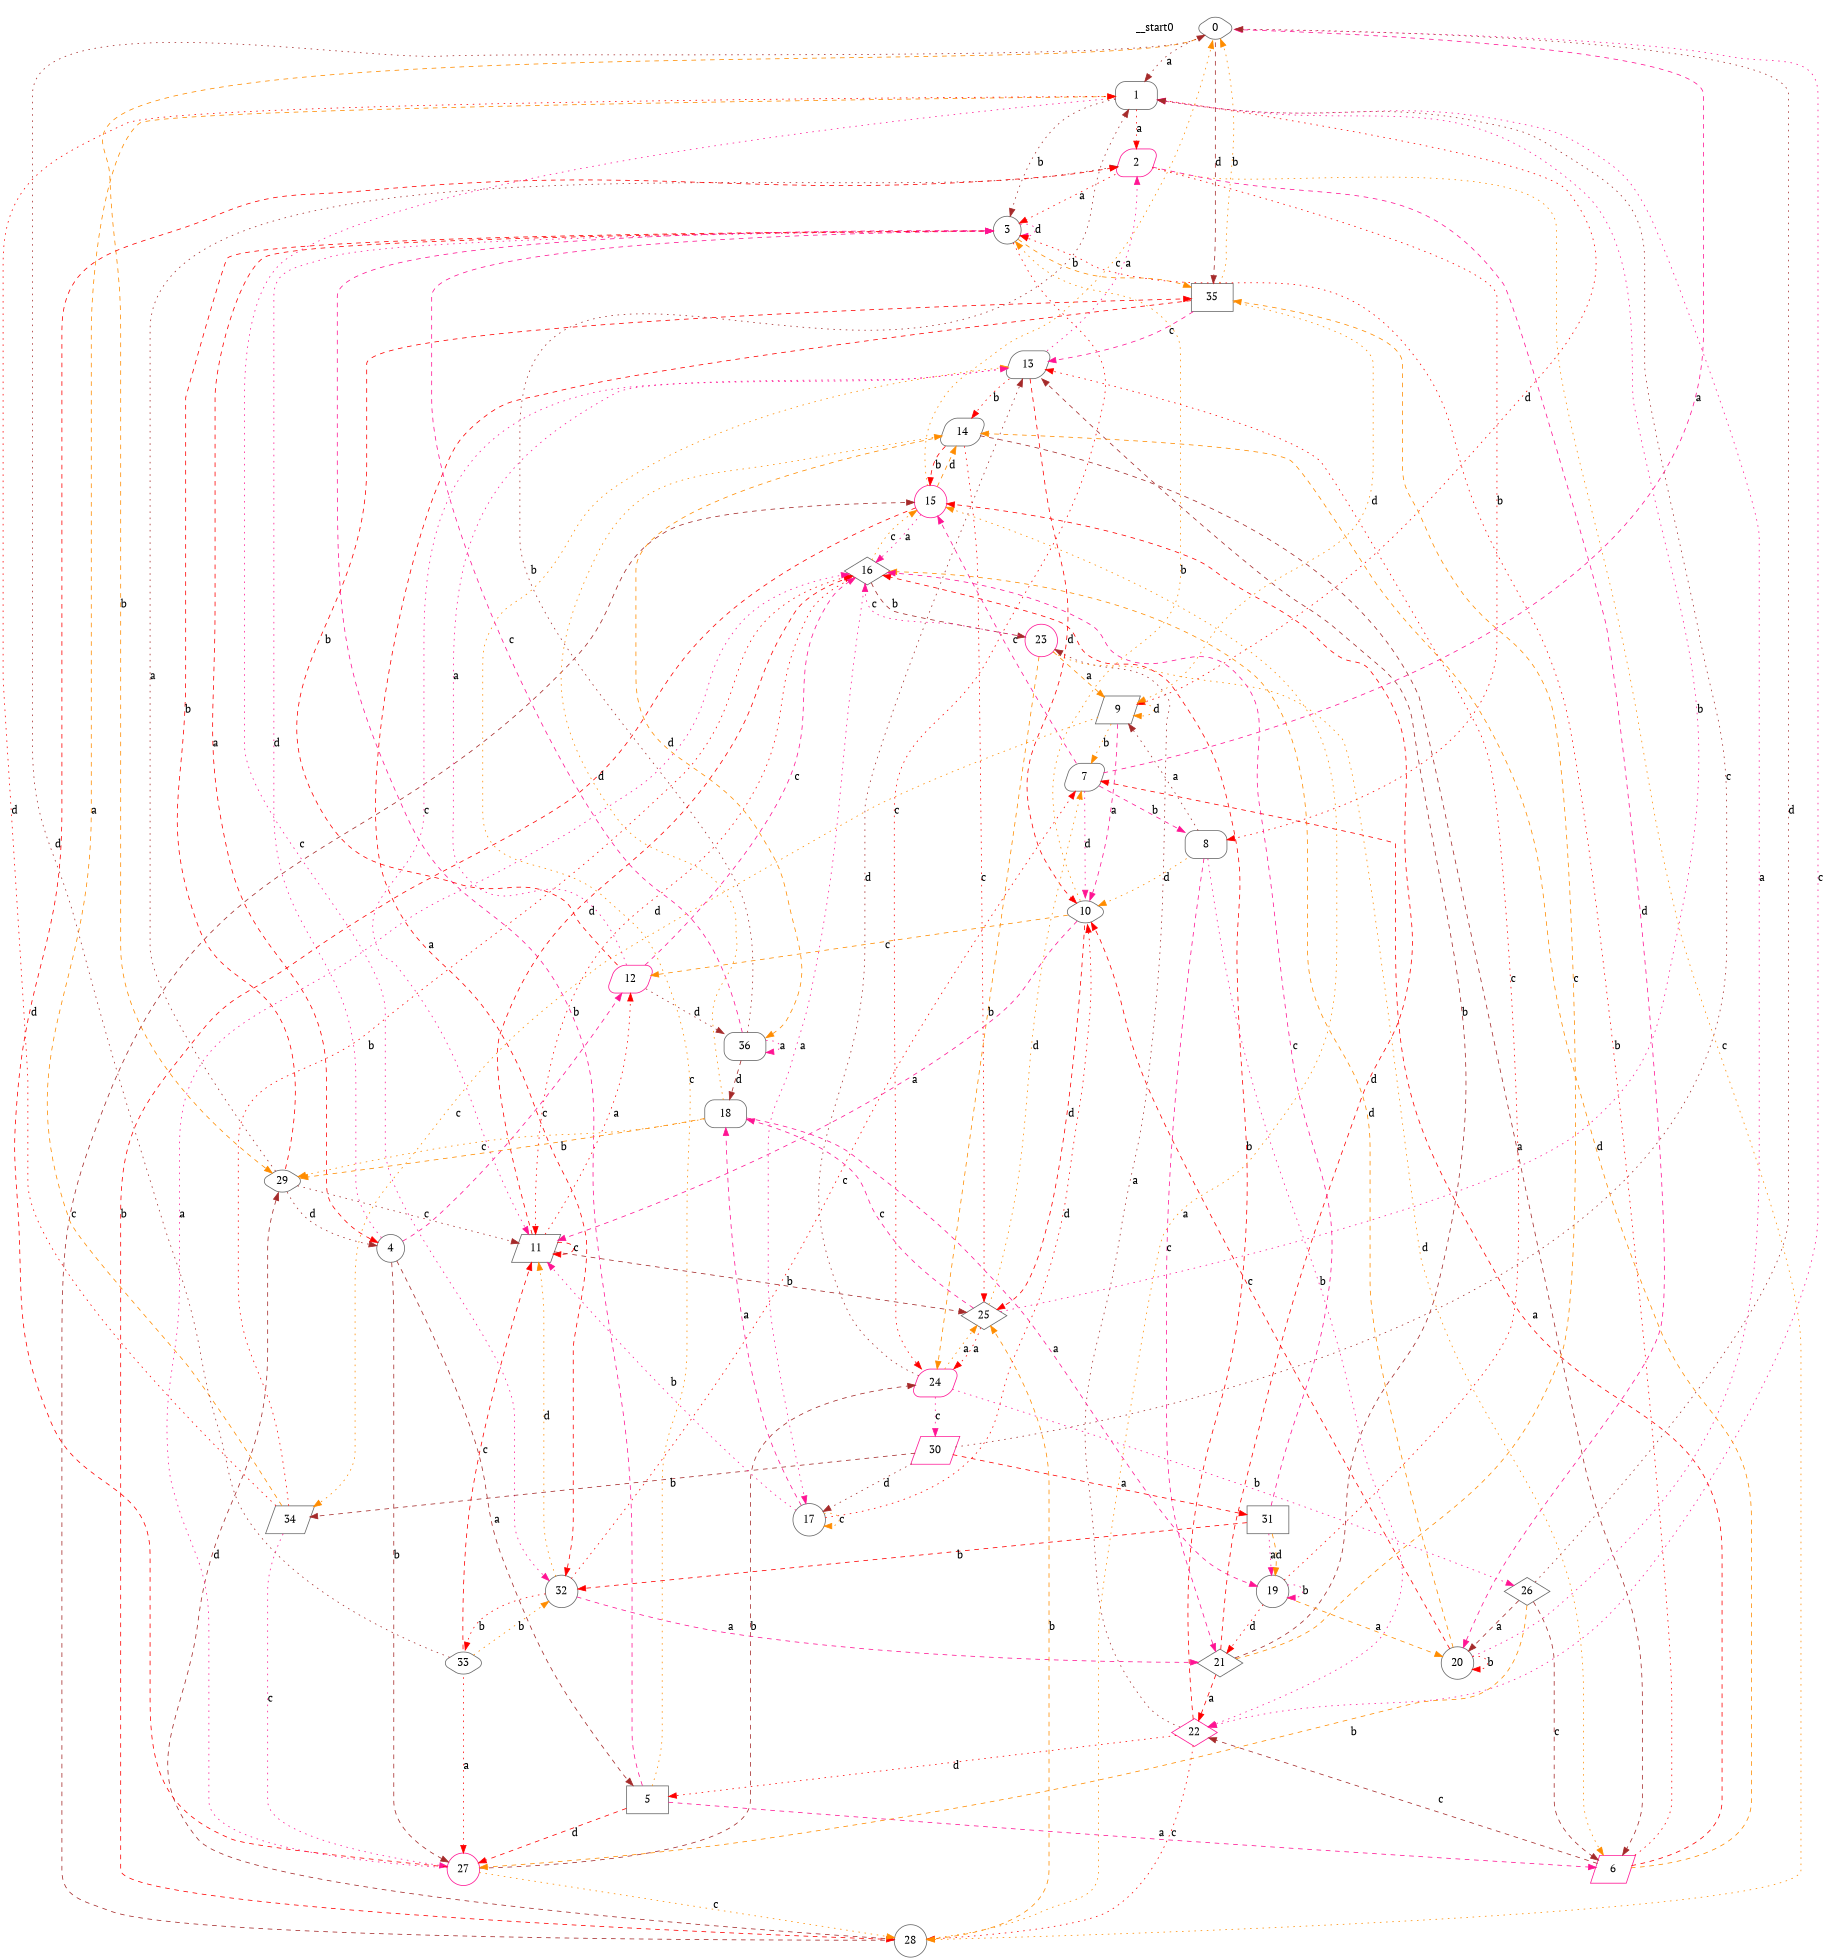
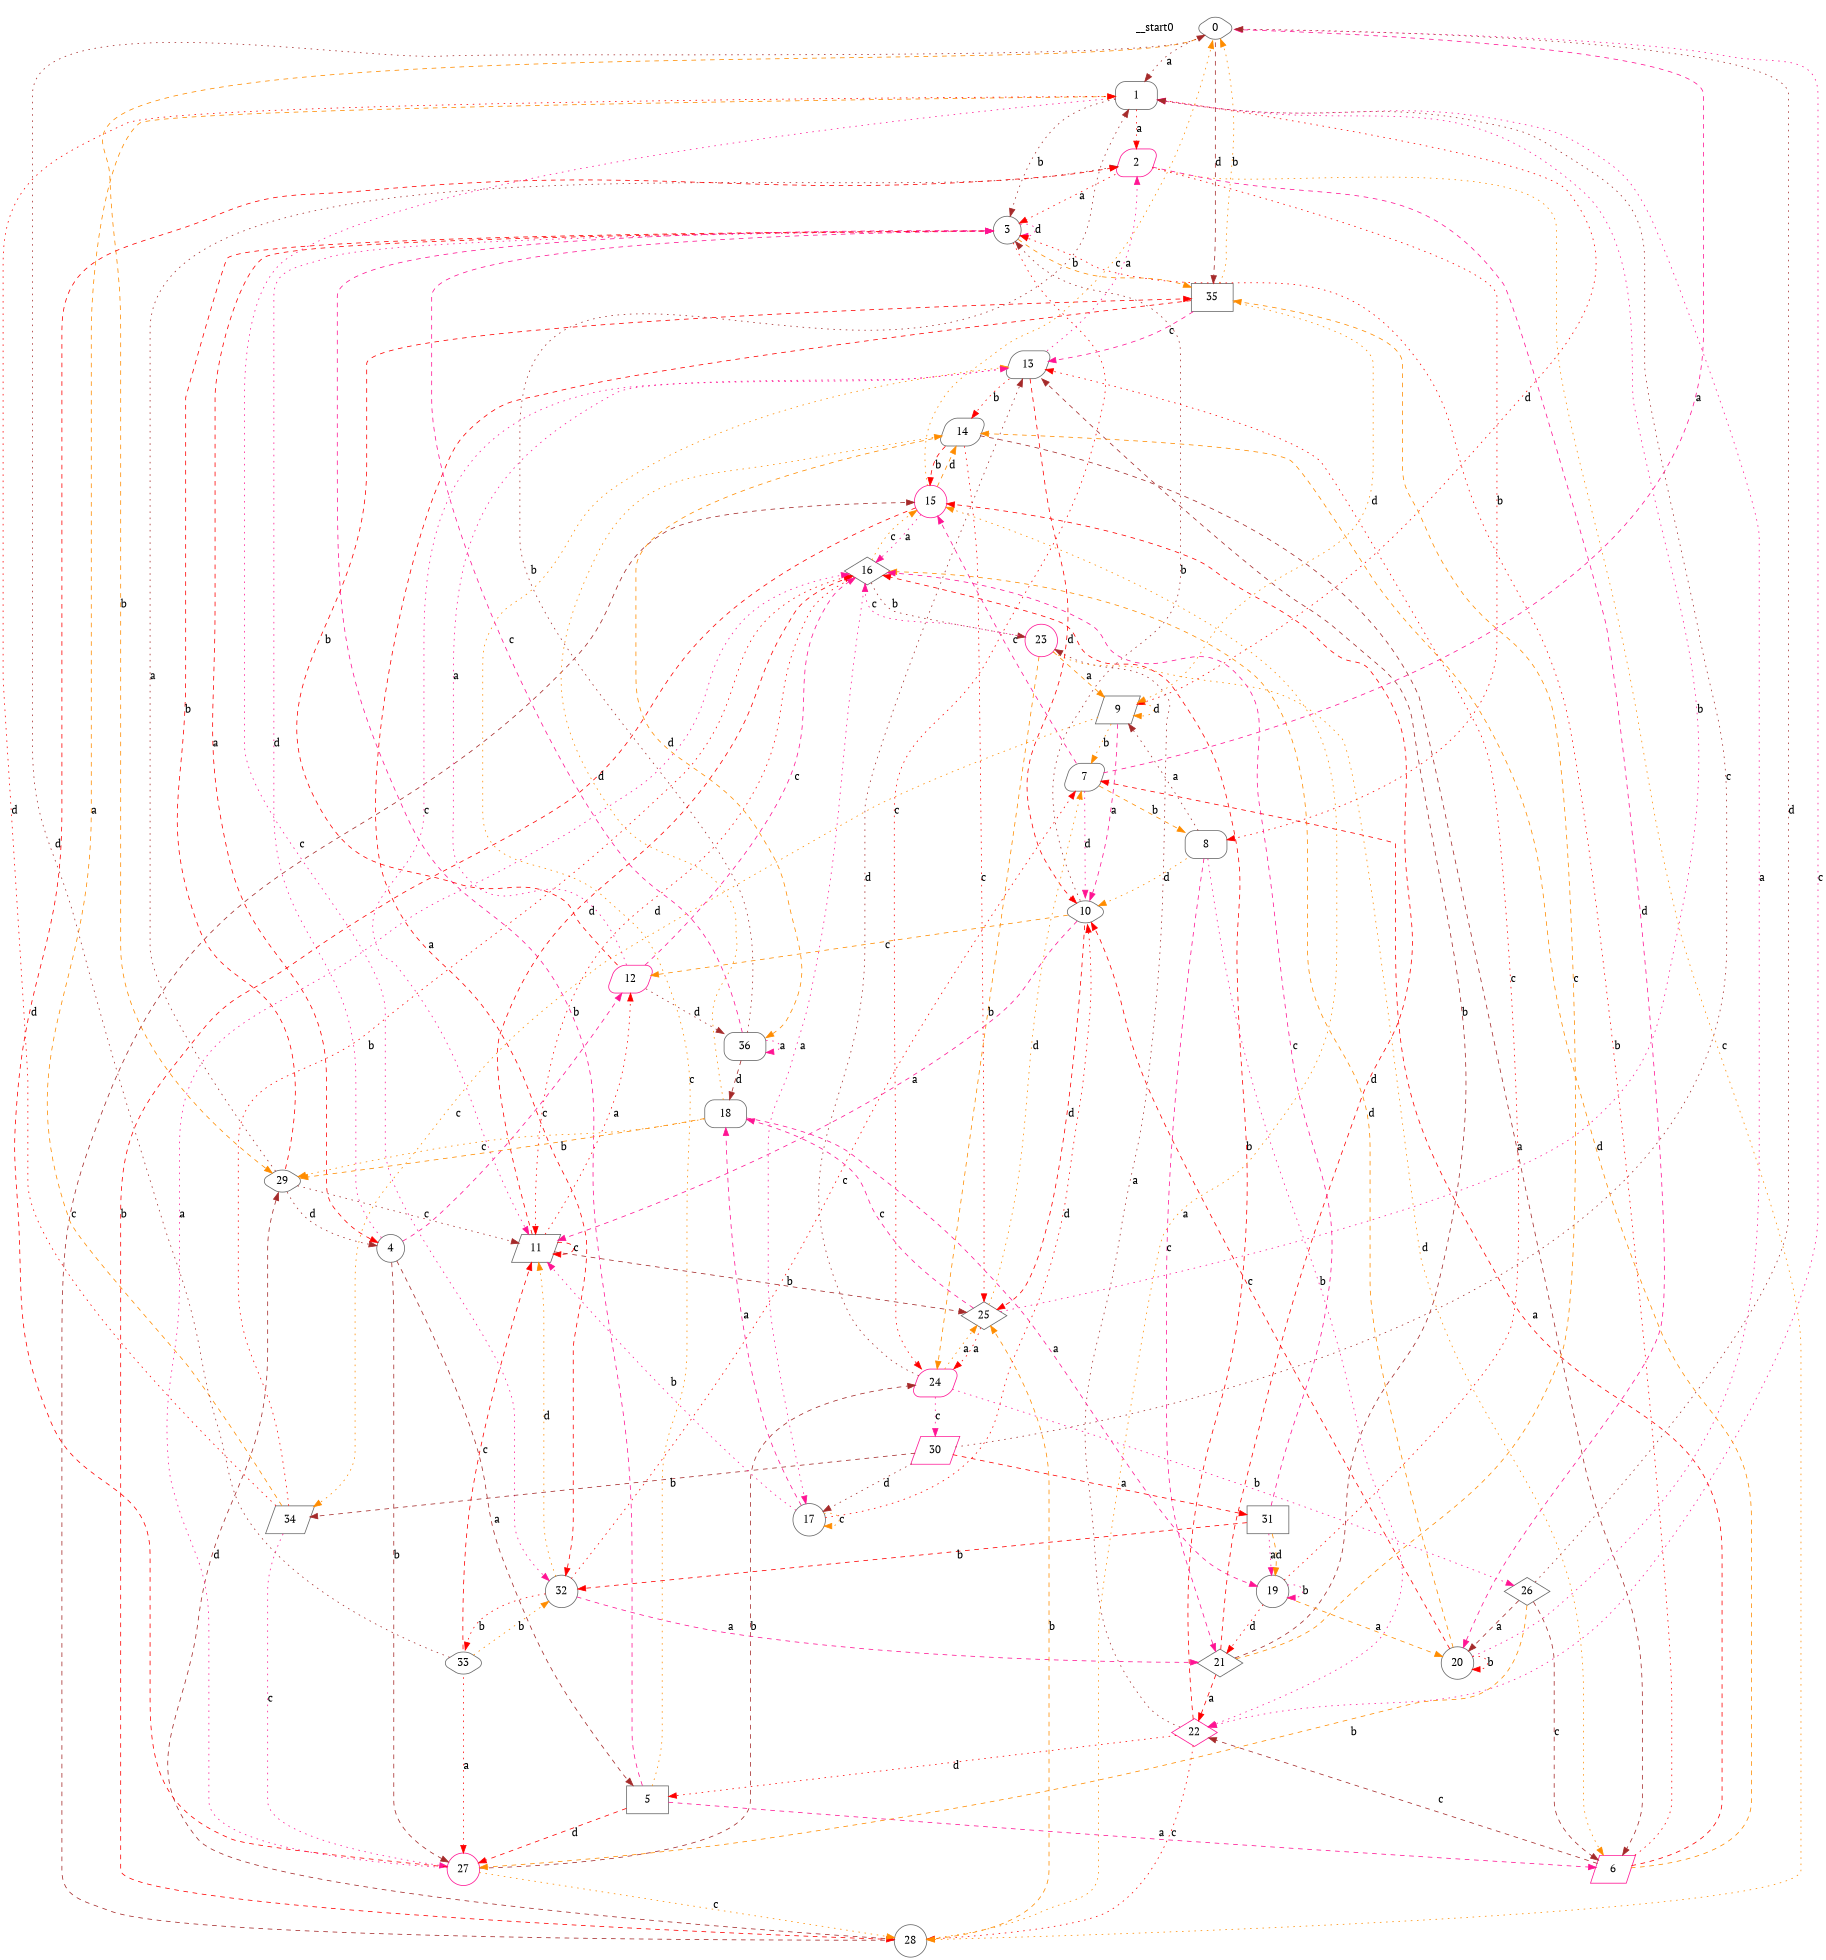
edge "10" -> "3": color darkorange -> brown
edge "16" -> "23": style dashed -> dotted
edge "7" -> "8": color deeppink -> darkorange
